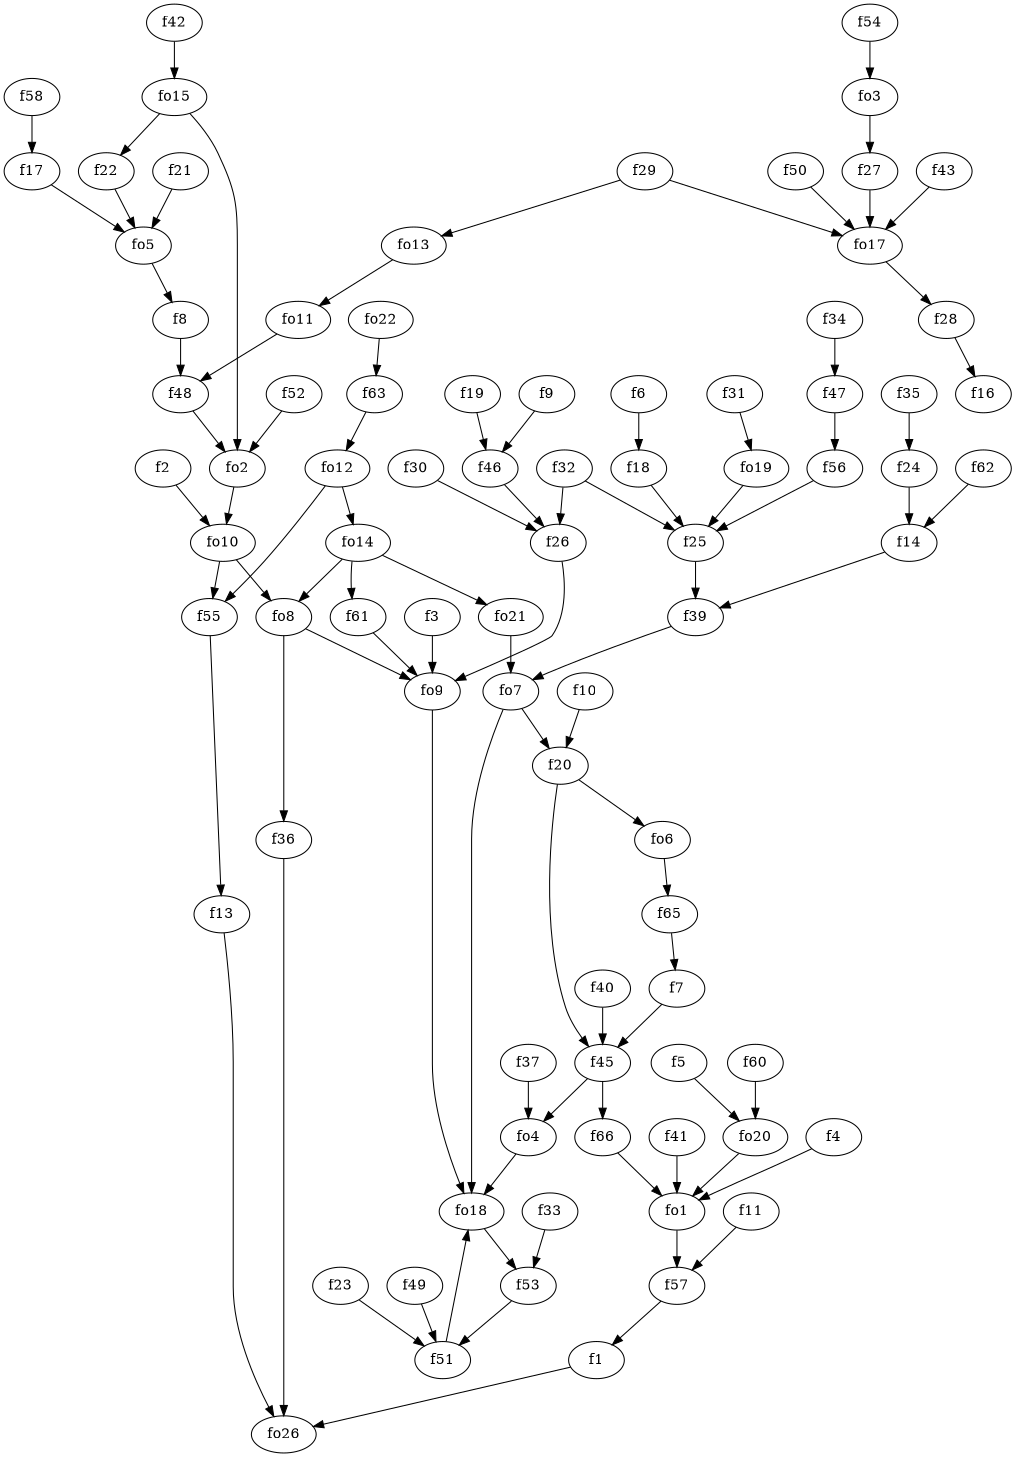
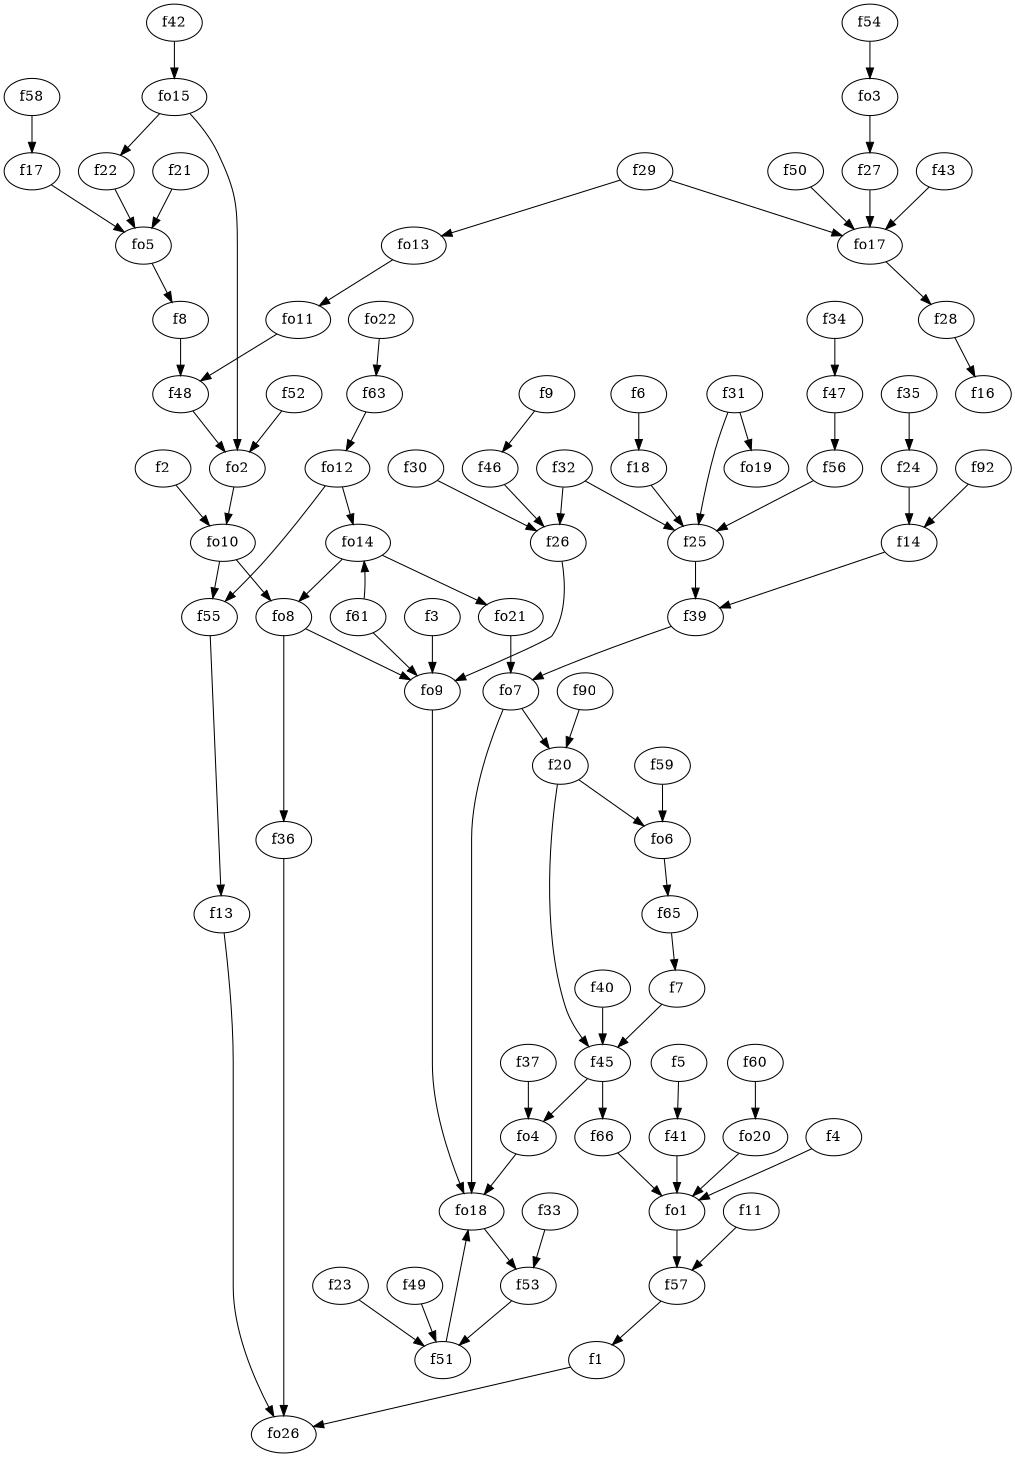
node "f19": removed
node "f62": label "f62" -> "f92"
edge "fo19" -> "f25": now "f31" -> "f25"
edge "fo14" -> "f61": reversed
node "f10": label "f10" -> "f90"
node "f59": added
edge "f5" -> "fo20": now "f5" -> "f41"
